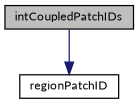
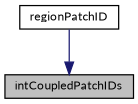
edge "intCoupledPatchIDs" -> "regionPatchID": reversed
